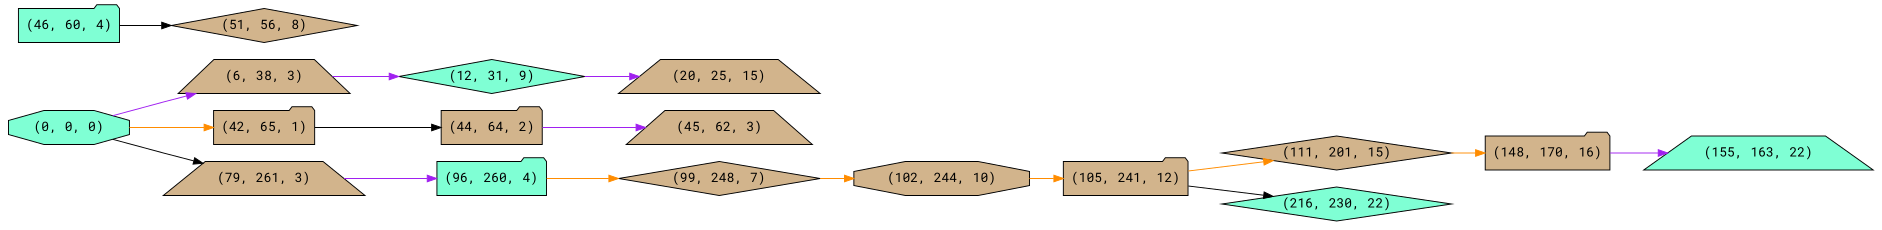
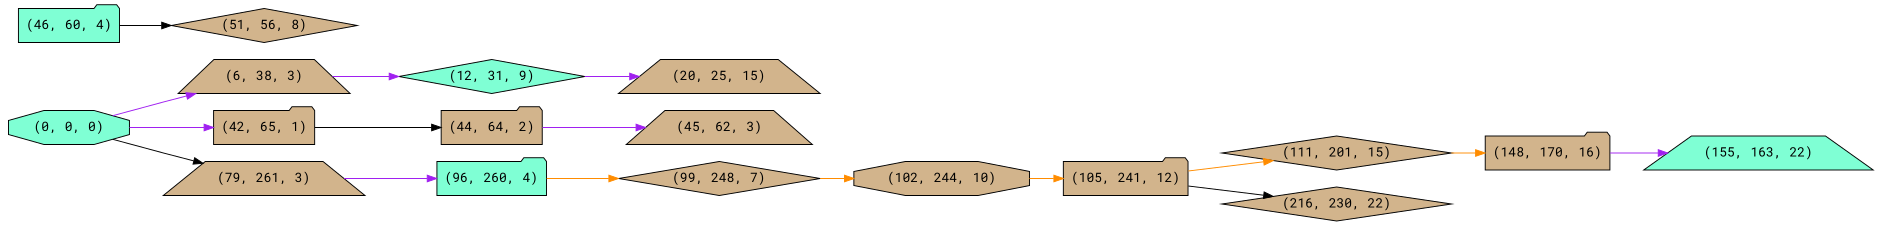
edge "(0, 0, 0)" -> "(42, 65, 1)": color darkorange -> purple
node "(216, 230, 22)": fillcolor aquamarine -> tan
